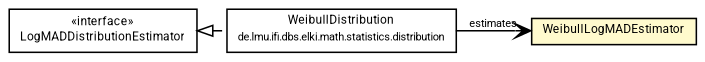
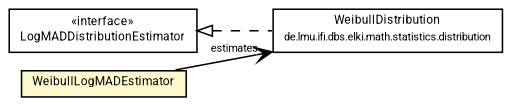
edge "WeibullDistribution" -> "WeibullLogMADEstimator": reversed
